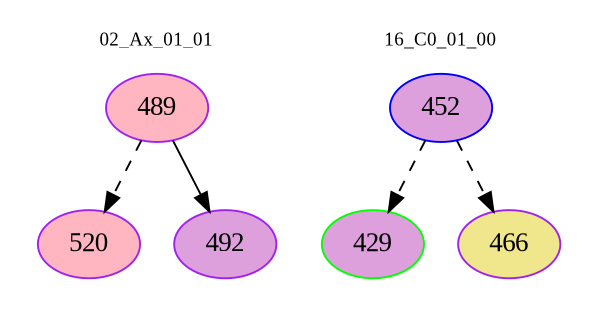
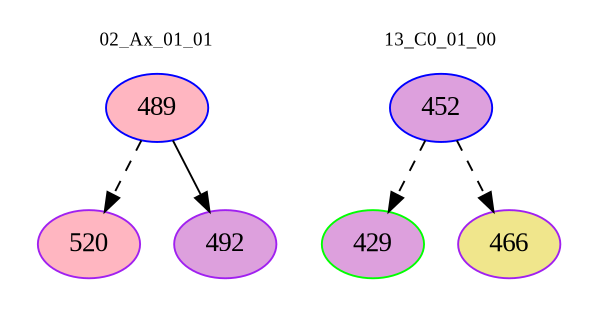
cluster "16_C0_01_00": label "16_C0_01_00" -> "13_C0_01_00"
node "489": color purple -> blue
